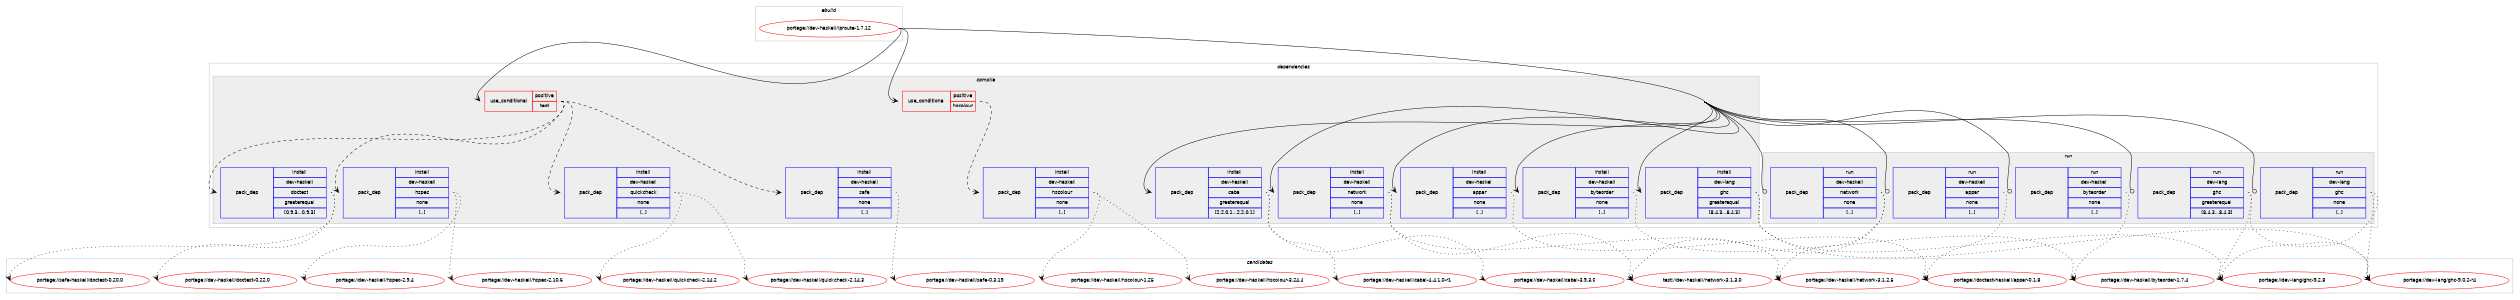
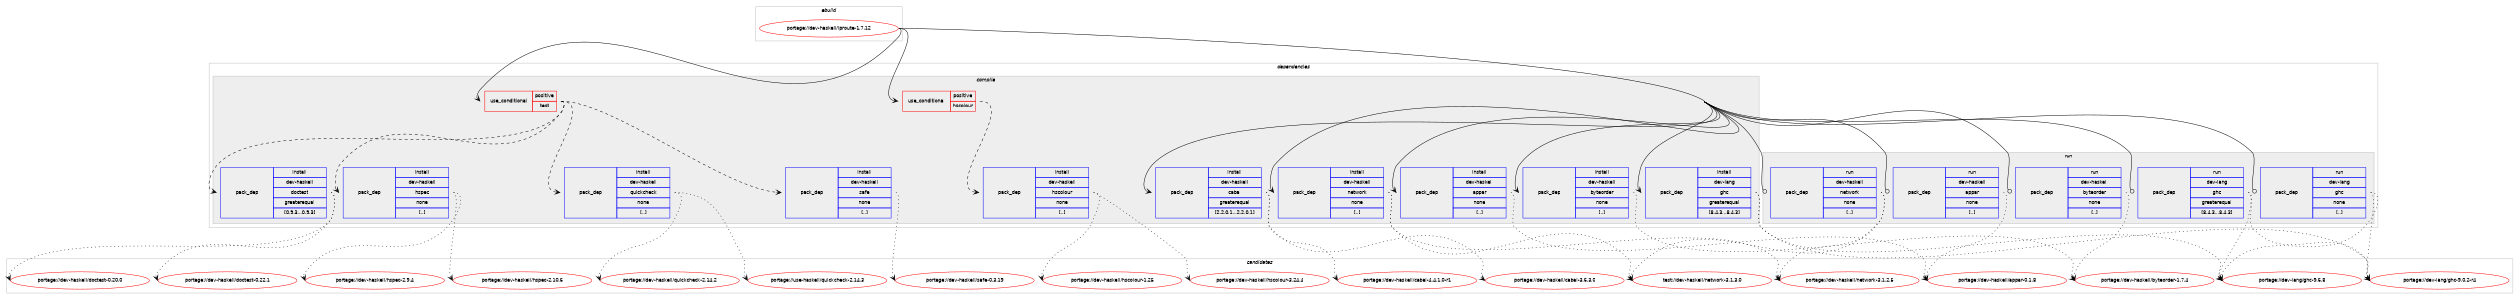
node "portage://safe-haskell/doctest-0.20.0": label "portage://safe-haskell/doctest-0.20.0" -> "portage://dev-haskell/doctest-0.20.0"
node "portage://dev-haskell/doctest-0.22.0": label "portage://dev-haskell/doctest-0.22.0" -> "portage://dev-haskell/doctest-0.22.1"
node "portage://dev-haskell/quickcheck-2.14.3": label "portage://dev-haskell/quickcheck-2.14.3" -> "portage://use-haskell/quickcheck-2.14.3"
node "portage://dev-haskell/cabal-3.9.3.0": label "portage://dev-haskell/cabal-3.9.3.0" -> "portage://dev-haskell/cabal-3.6.3.0"
node "portage://doctest-haskell/appar-0.1.8": label "portage://doctest-haskell/appar-0.1.8" -> "portage://dev-haskell/appar-0.1.8"
node "portage://dev-lang/ghc-9.2.8": label "portage://dev-lang/ghc-9.2.8" -> "portage://dev-lang/ghc-9.6.8"
